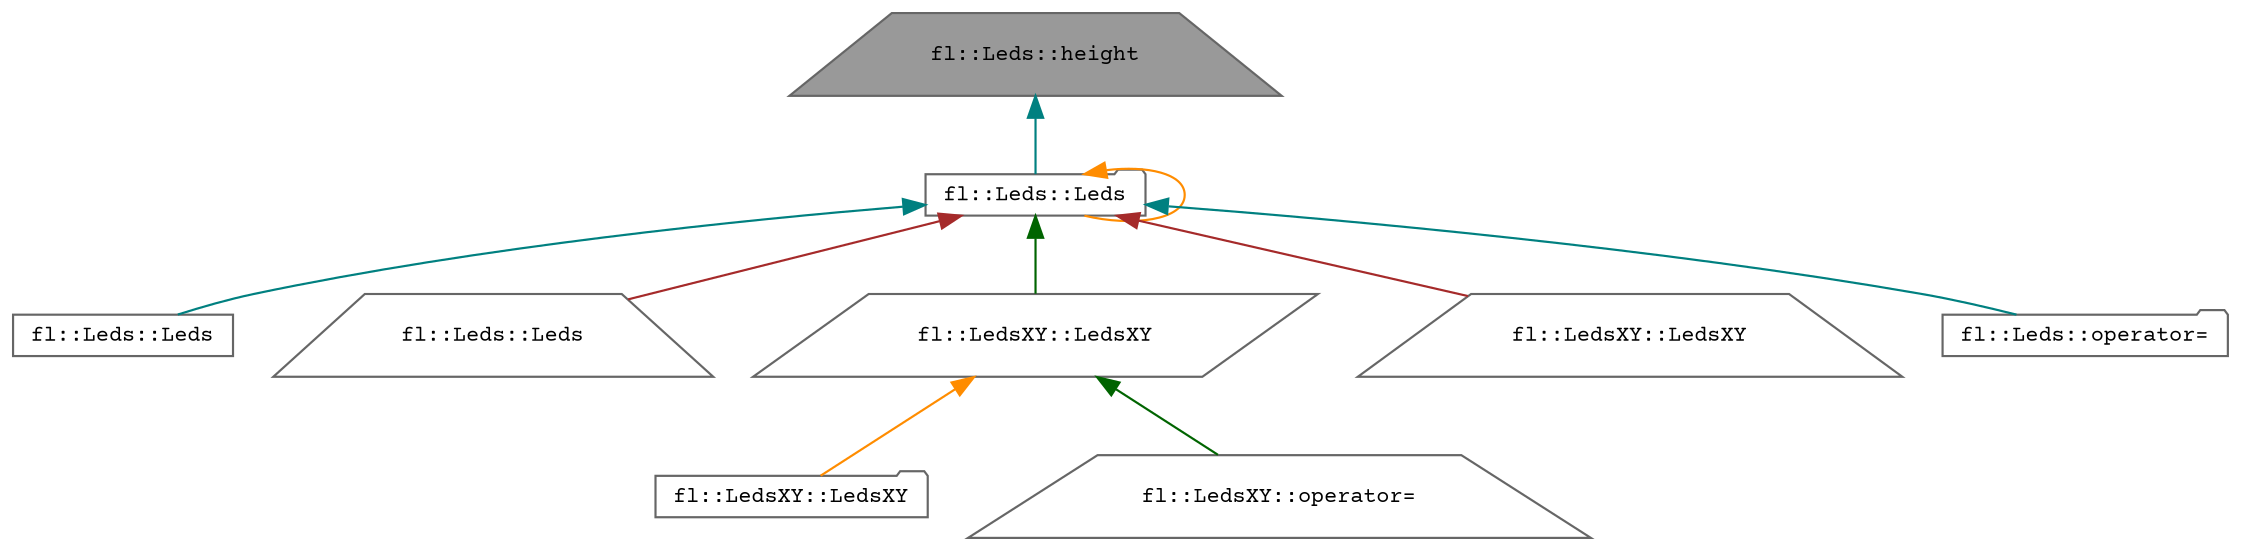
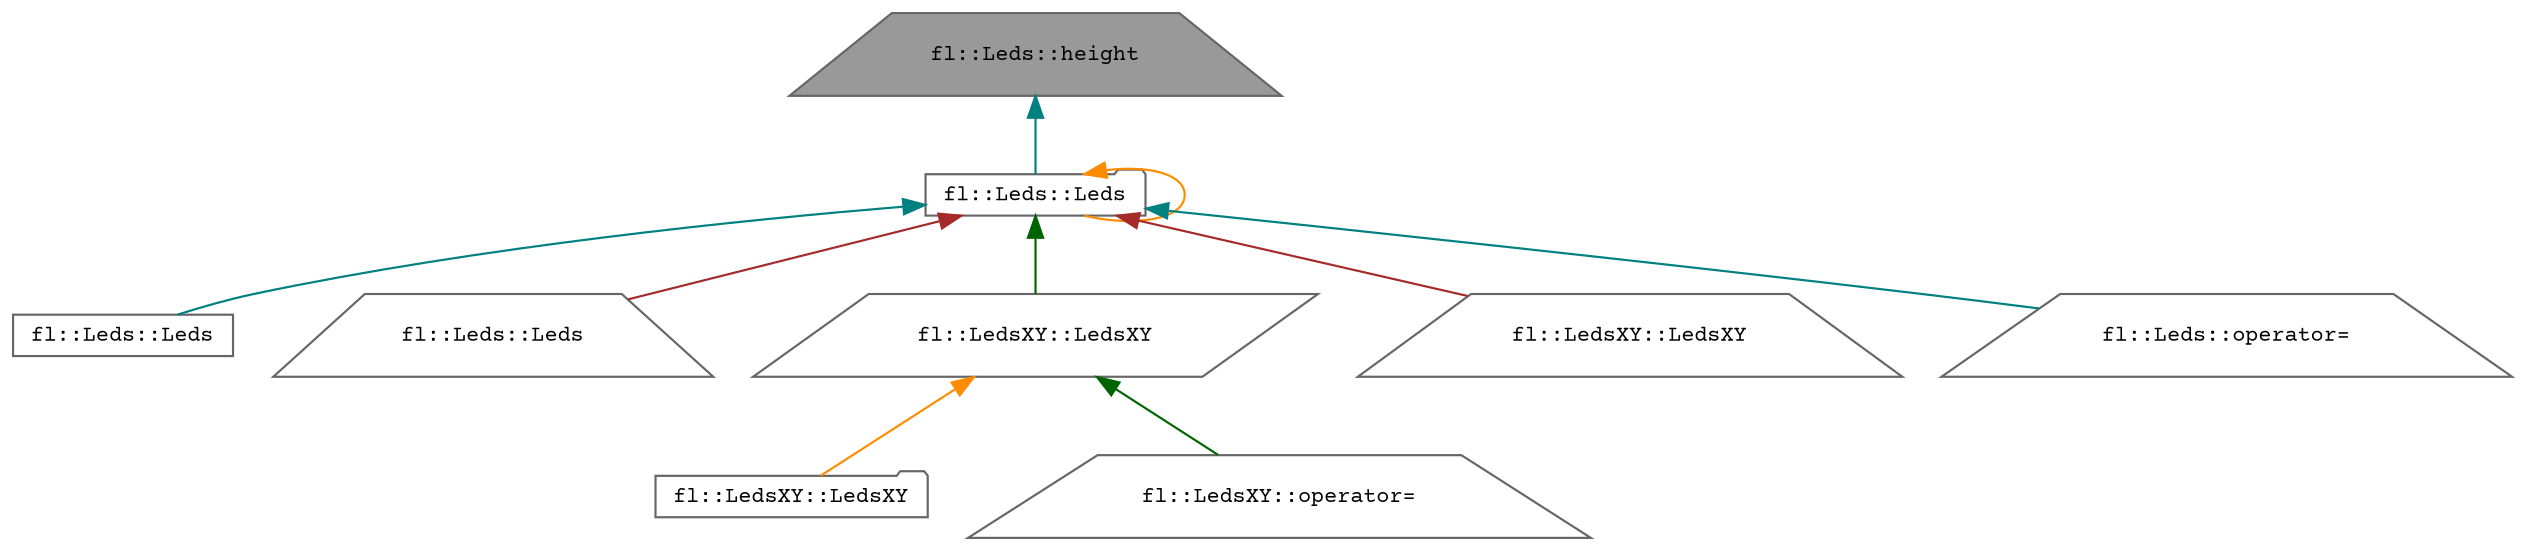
node "fl::Leds::operator=": shape folder -> trapezium
